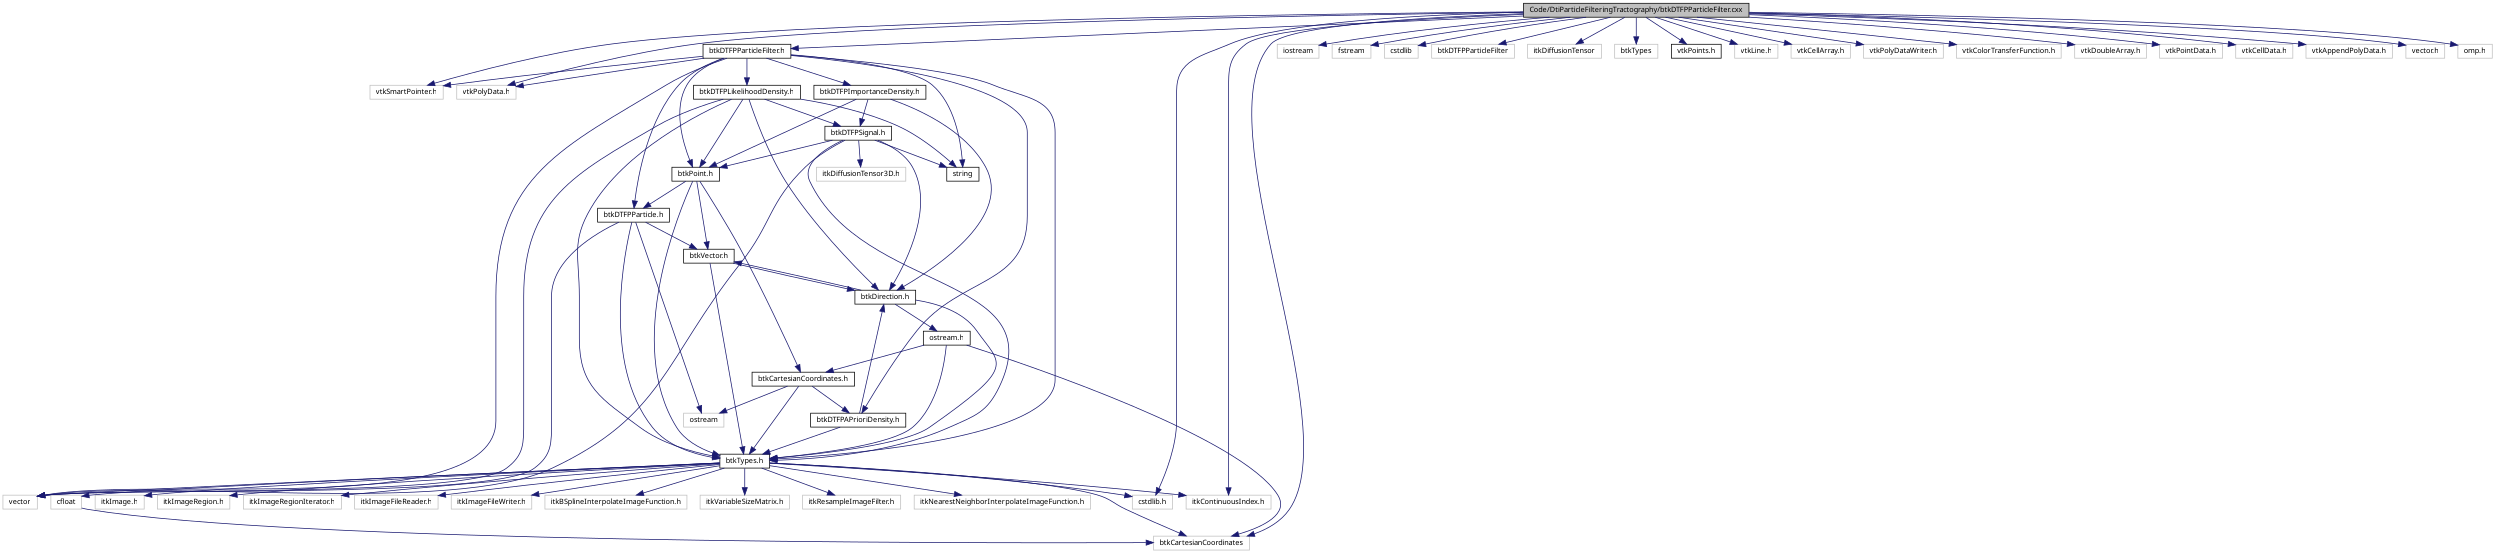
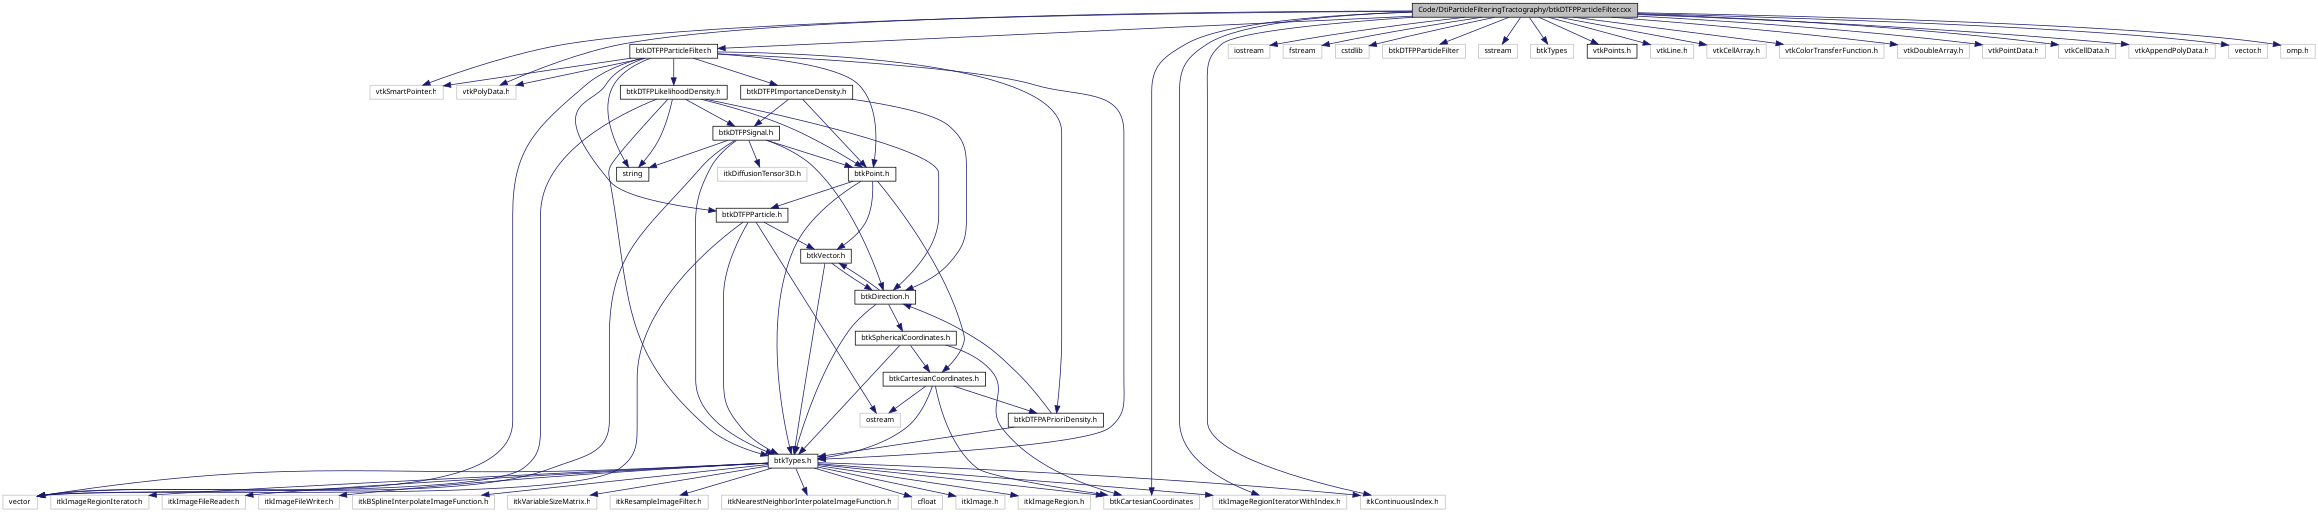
node "itkDiffusionTensor": label "itkDiffusionTensor" -> "sstream"
node "vtkPolyDataWriter.h": removed
node "ostream.h": label "ostream.h" -> "btkSphericalCoordinates.h"
node "cstdlib.h": label "cstdlib.h" -> "itkImageRegionIteratorWithIndex.h"
edge "cfloat" -> "btkCartesianCoordinates": now "btkCartesianCoordinates.h" -> "btkCartesianCoordinates"
